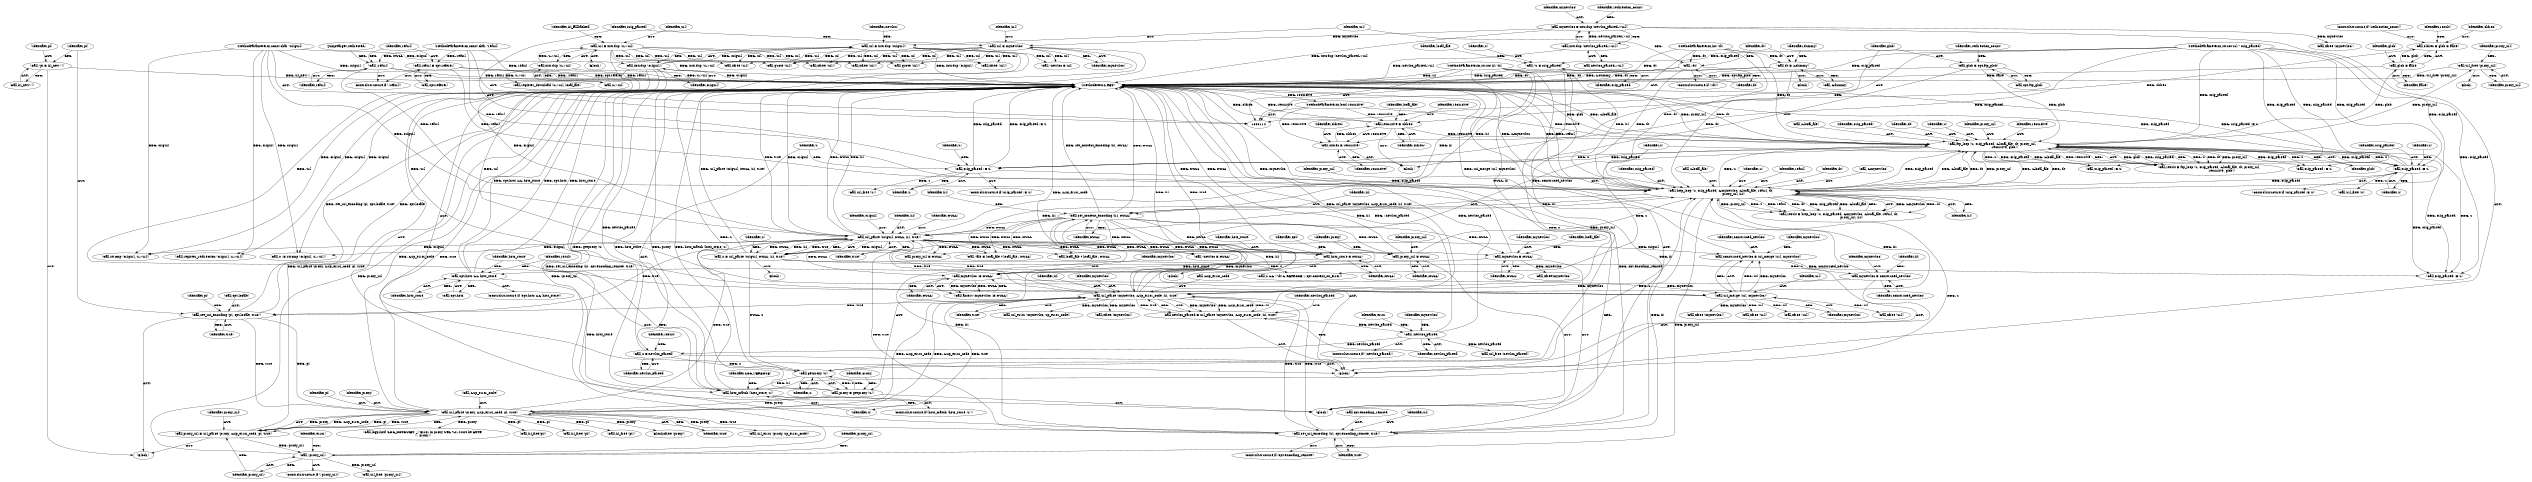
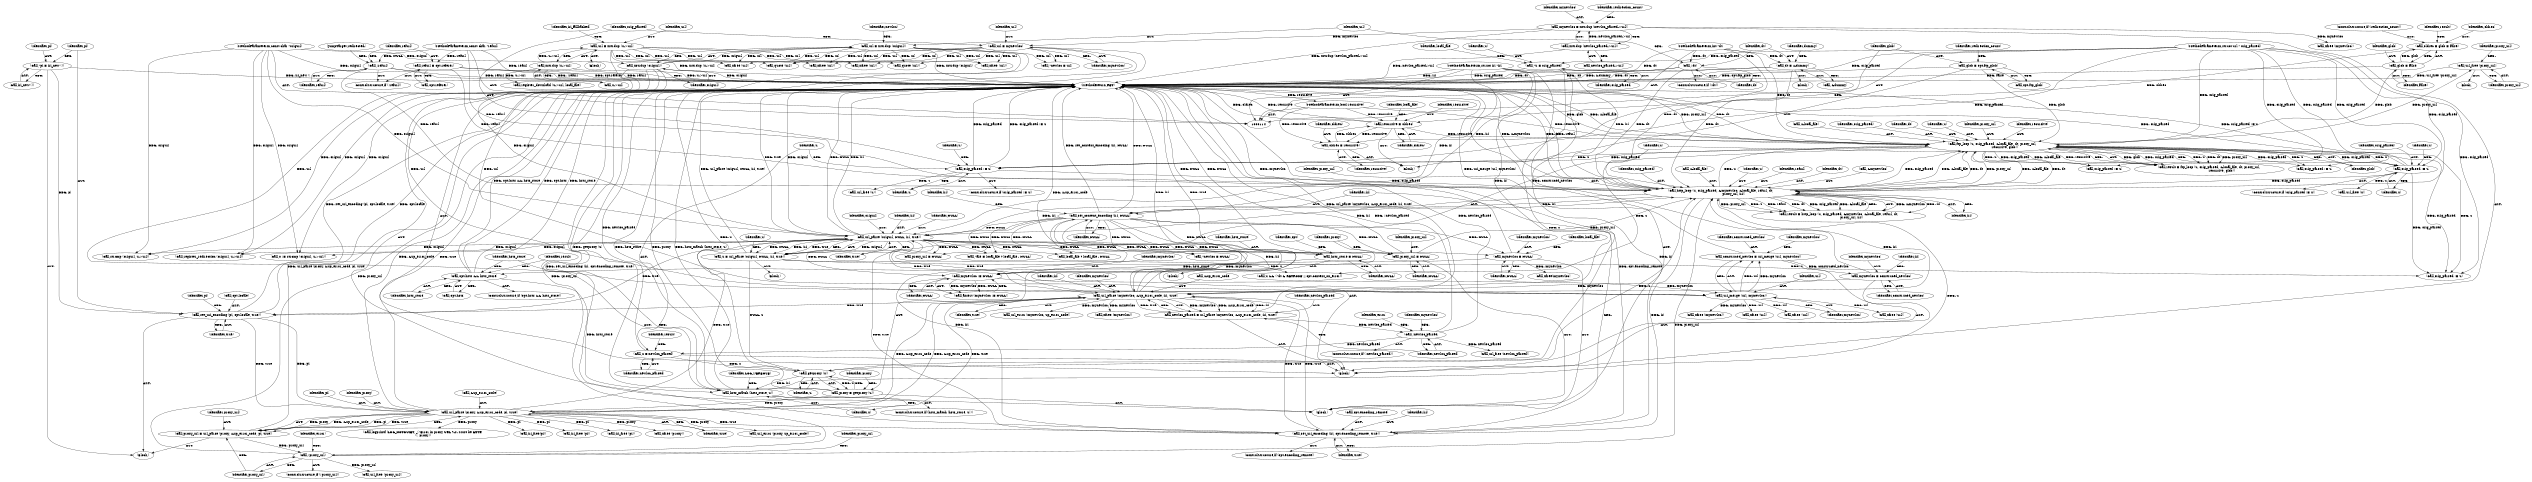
edge "(Call,recursive = oldrec)" -> "(Call,oldrec = recursive)": label "AST: recursive" -> "DDG: recursive"
edge "(MethodParameterIn,struct iri *iri)" -> "(Call,url_parse (mynewloc, &up_error_code, iri, true))": label "NULL: iri" -> "DDG: iri"
edge "(Call,url_parse (origurl, NULL, iri, true))" -> "(Call,construced_newloc = uri_merge (url, mynewloc))": now "(Call,url_parse (origurl, NULL, iri, true))" -> "(Call,register_redirection (origurl, u->url))"
edge "(Call,*pi = iri_new ())" -> "(Call,set_uri_encoding (pi, opt.locale, true))": added, label "DDG: pi"
node "(Block,xfree (proxy))": label "(Block,xfree (proxy))" -> "(Call,xfree (proxy))"
